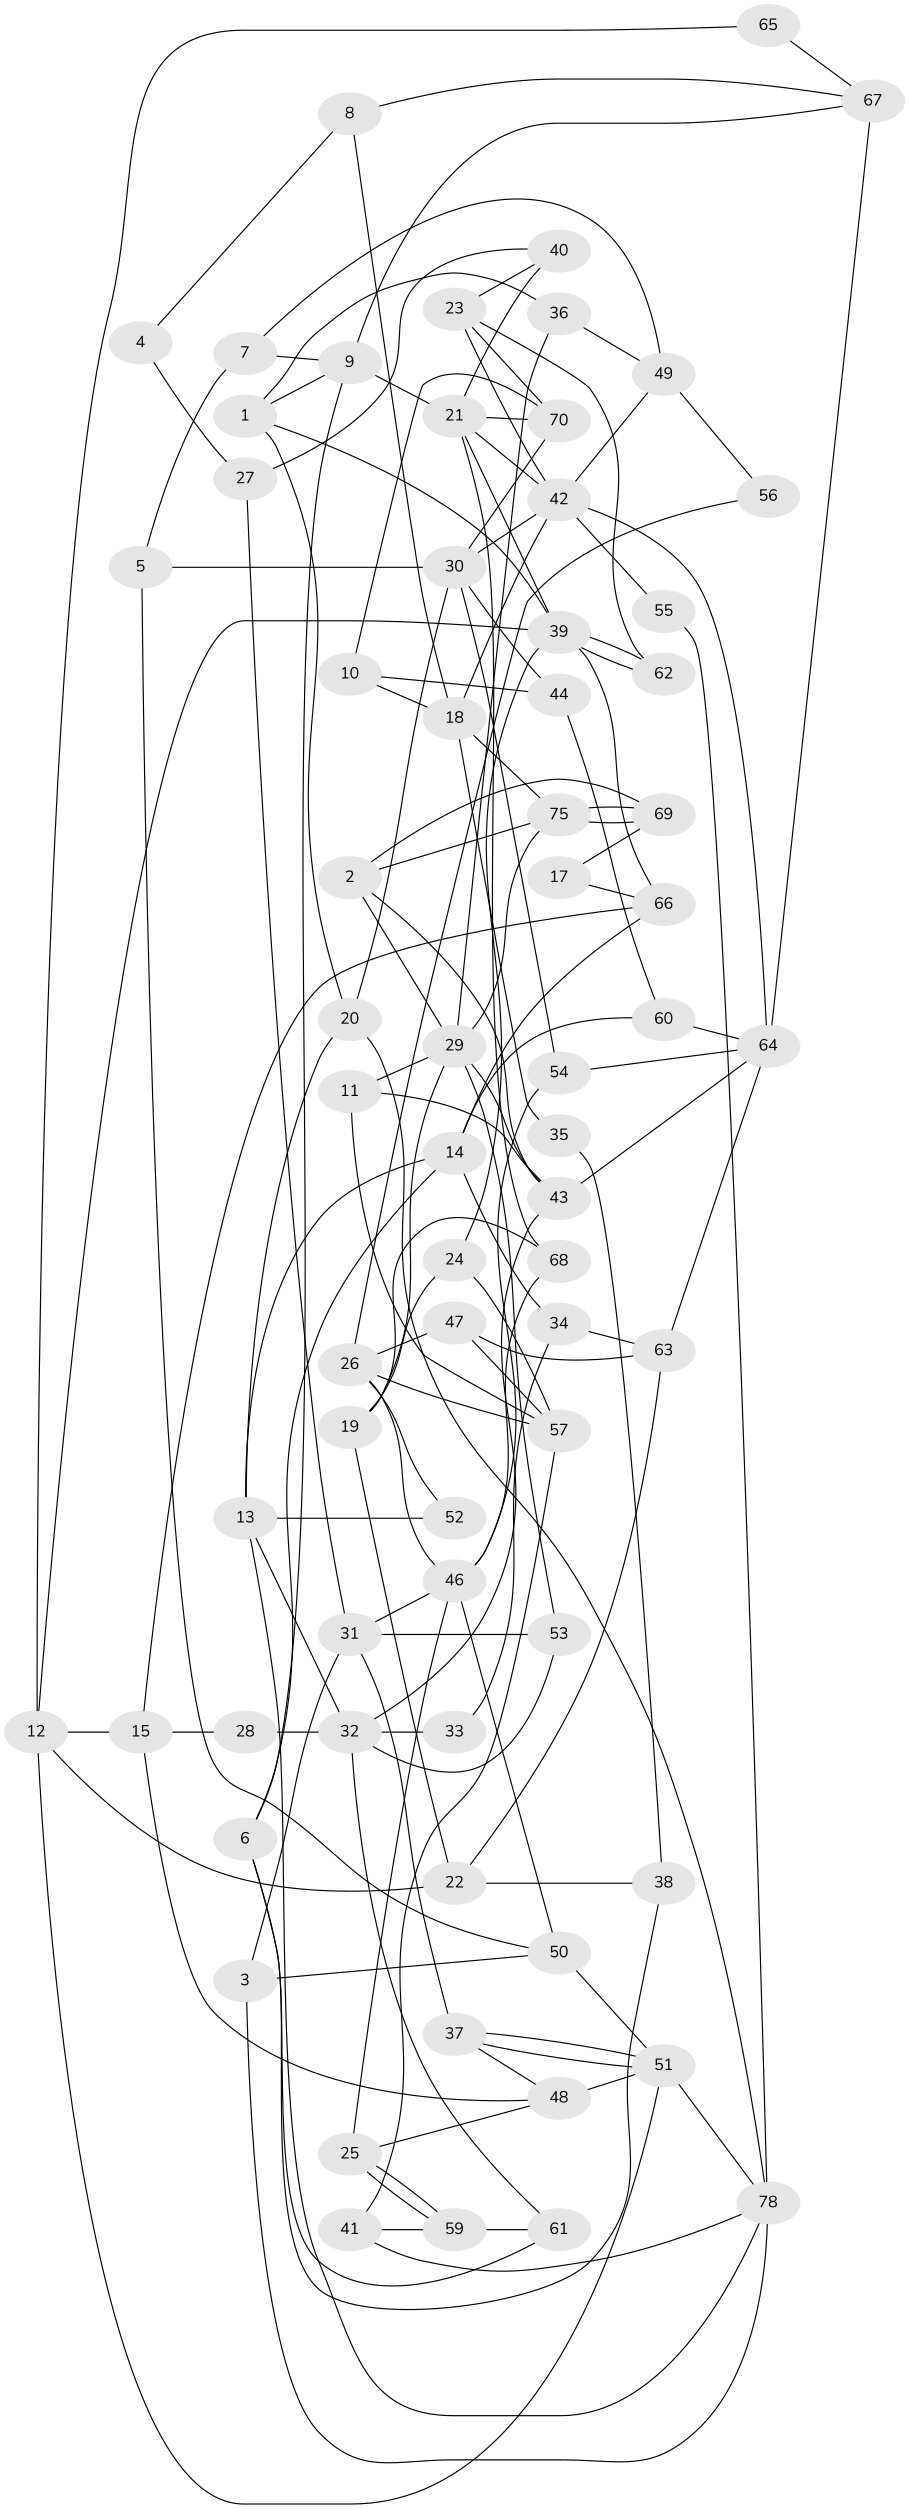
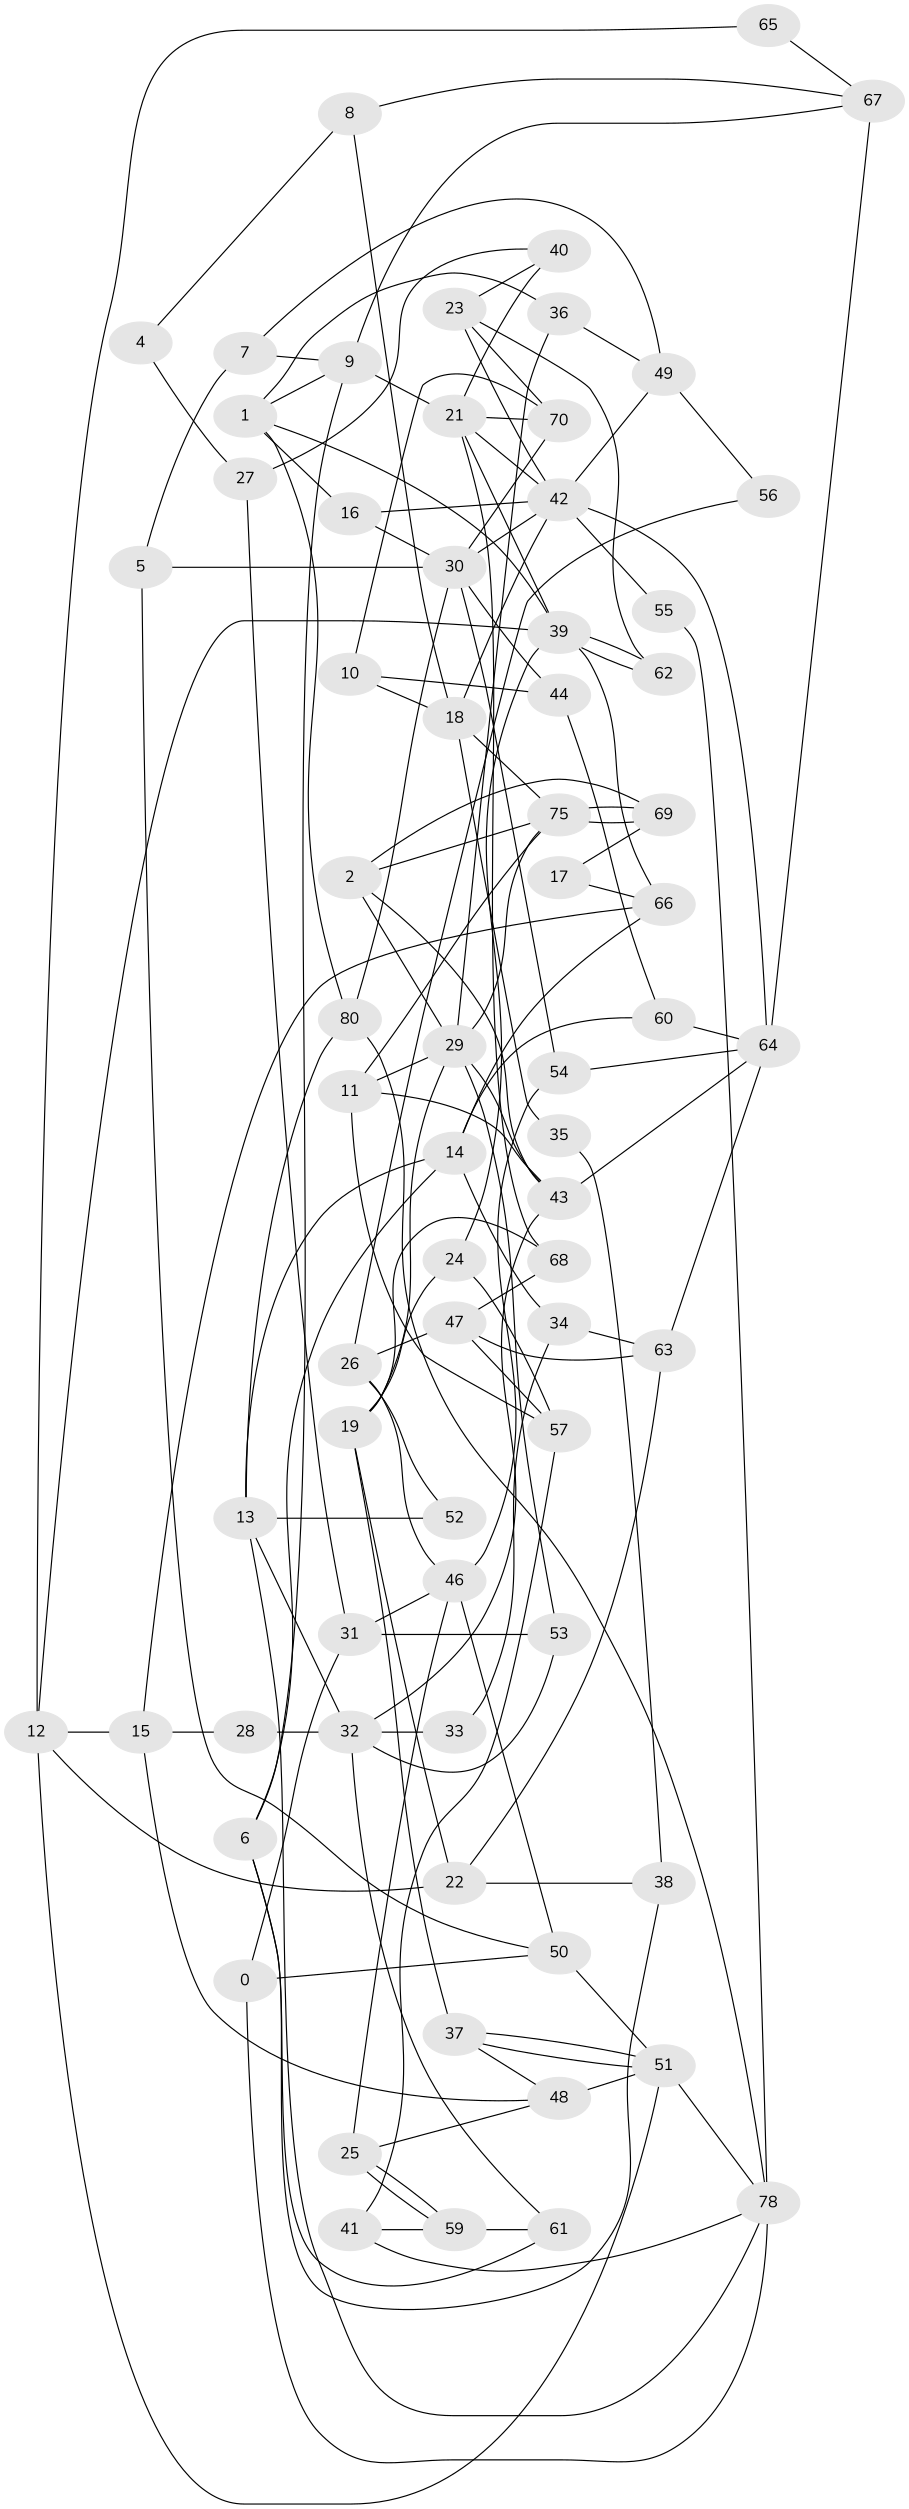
node "16": added
edge "75" -- "11": added
node "20": label "20" -> "80"
edge "26" -- "57": removed
edge "68" -- "46": now "68" -- "47"
edge "31" -- "37": now "19" -- "37"
node "3": label "3" -> "0"
